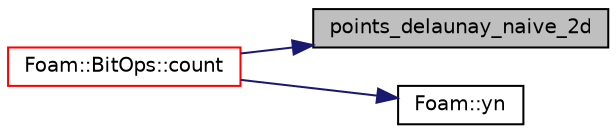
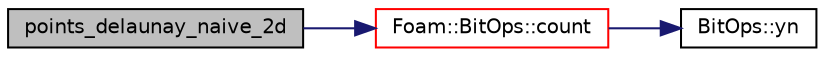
edge "Foam::BitOps::count" -> "points_delaunay_naive_2d": reversed
node "Foam::yn": label "Foam::yn" -> "BitOps::yn"
